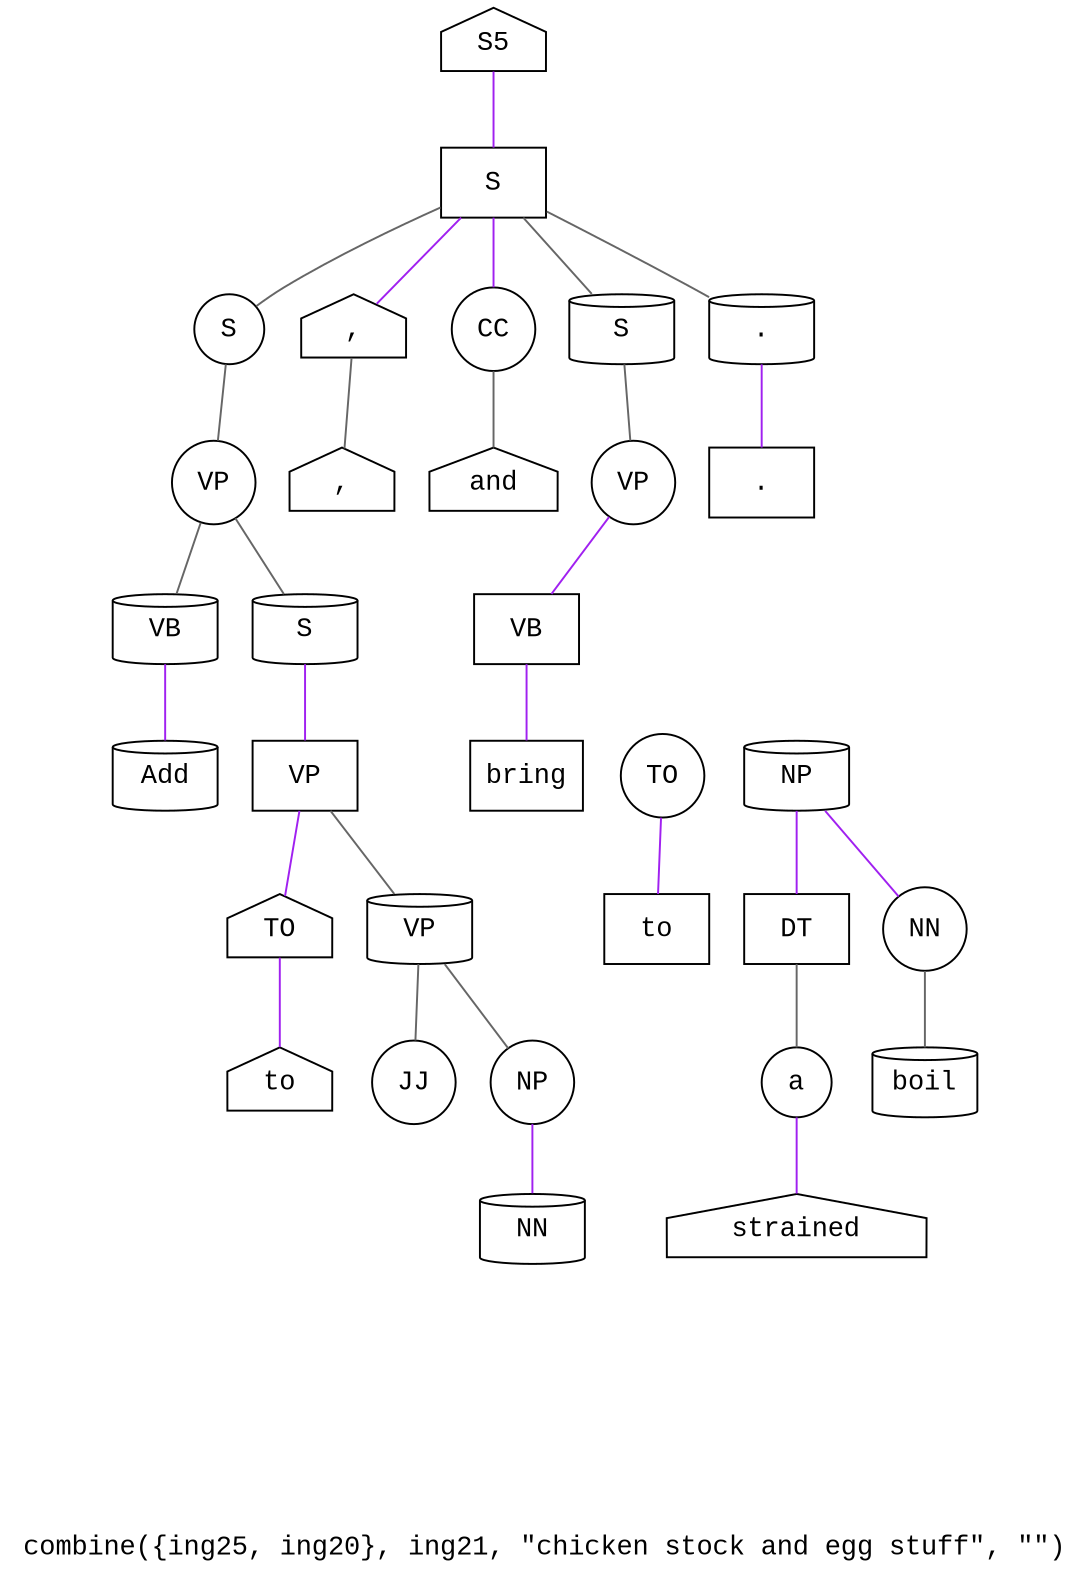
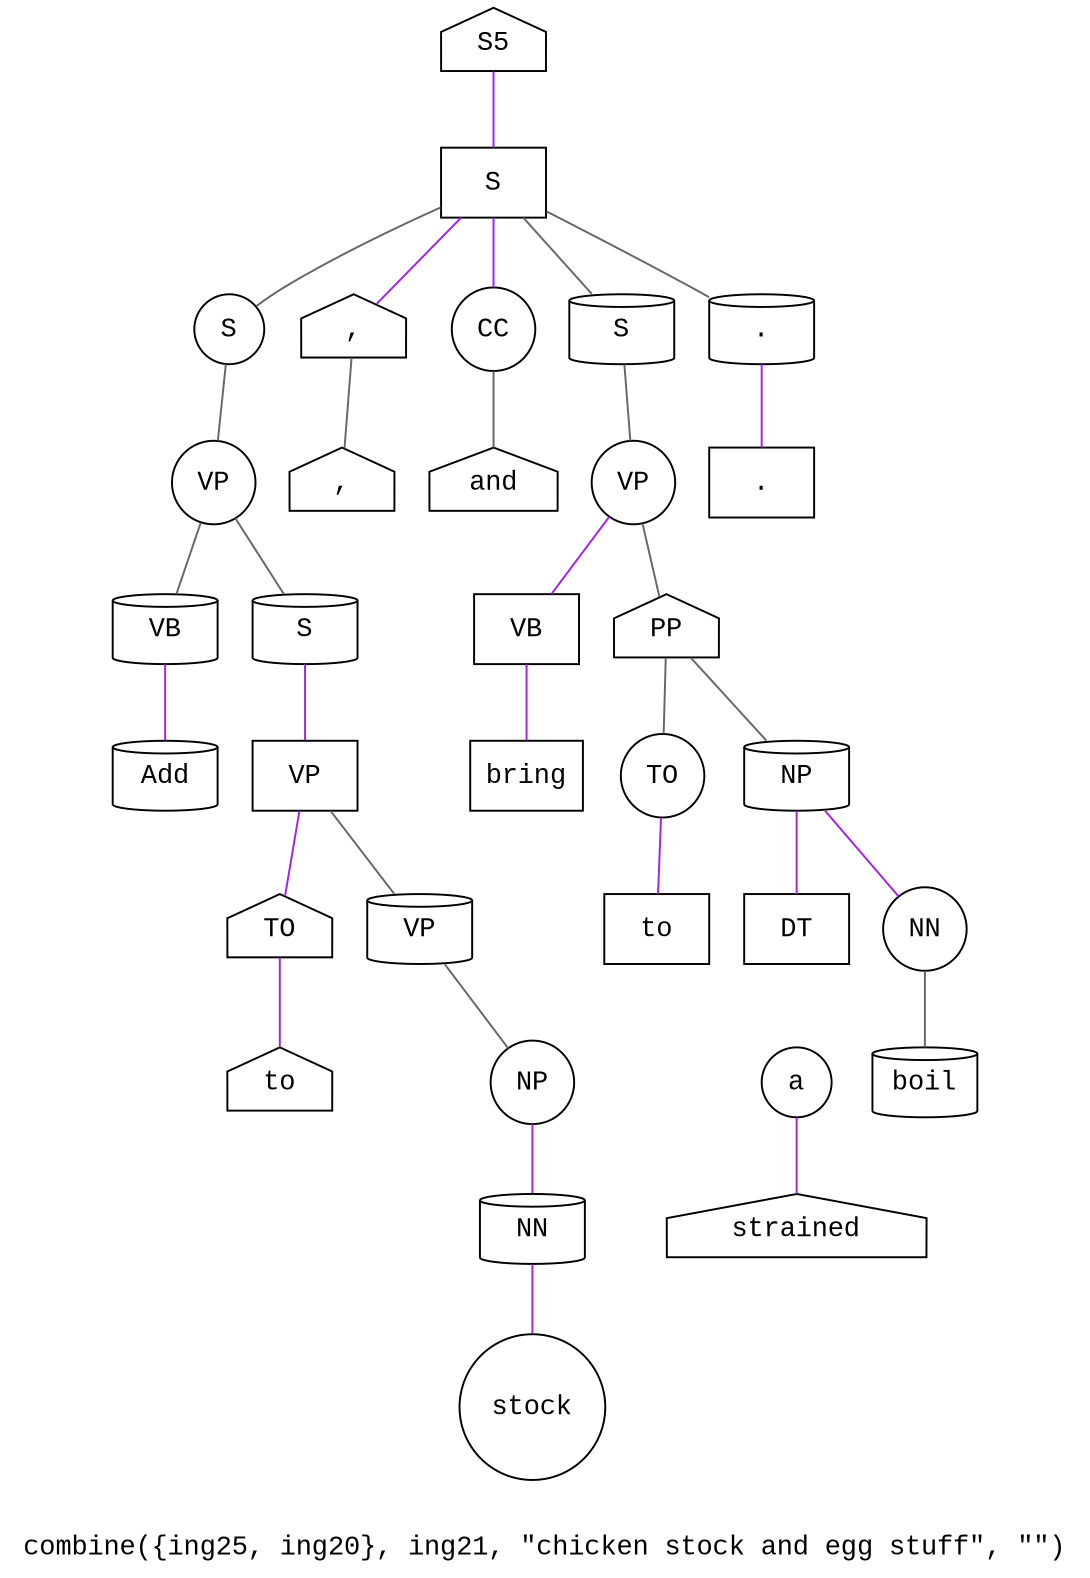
node "PP": added
edge "DT" -- "a": removed
node "JJ": removed
node "stock": added
